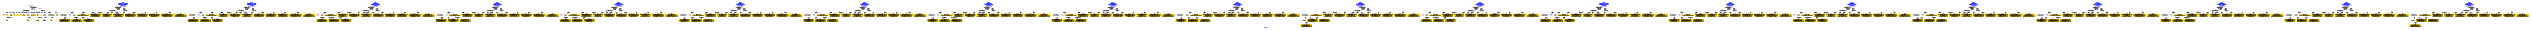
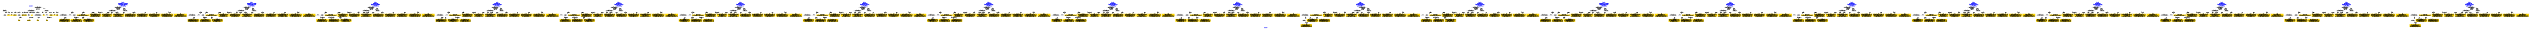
edge "Concept2" -> "Classification": reversed
